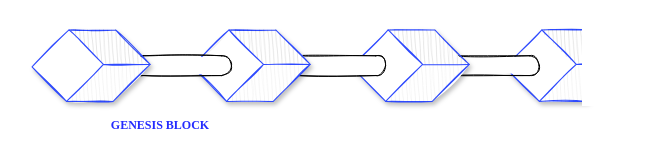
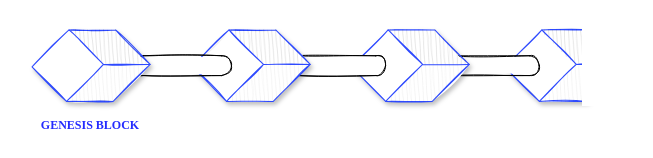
node "GENESIS BLOCK": moved (161, 126) -> (91, 126)
